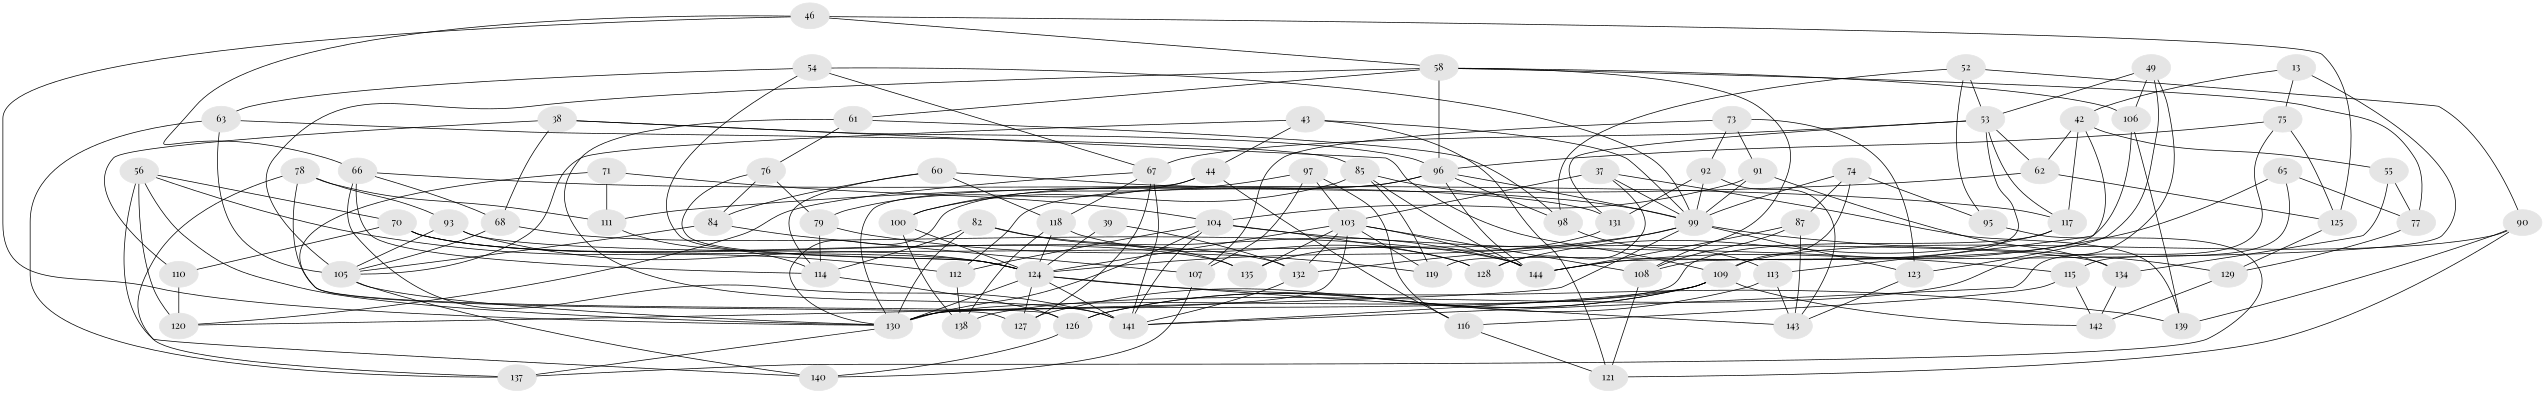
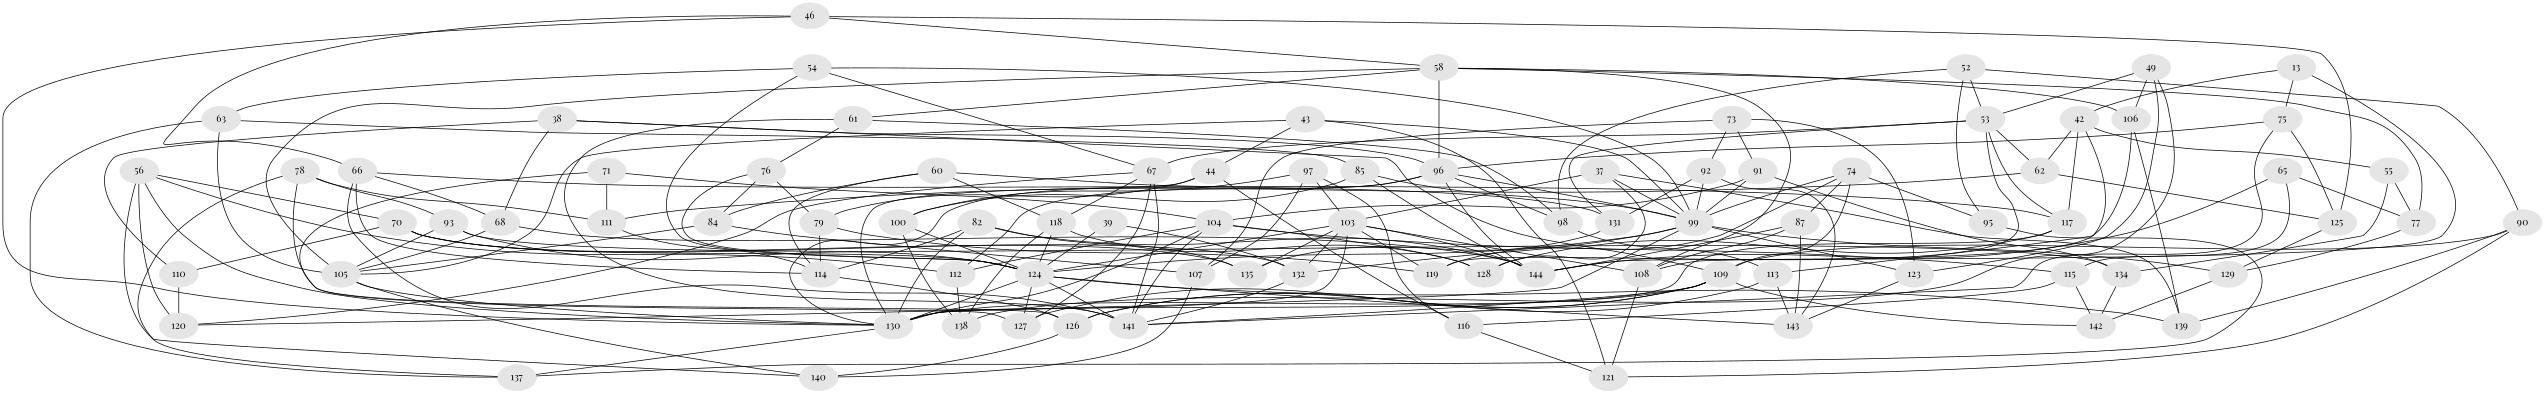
edge "85" -- "119": now "74" -- "119"
